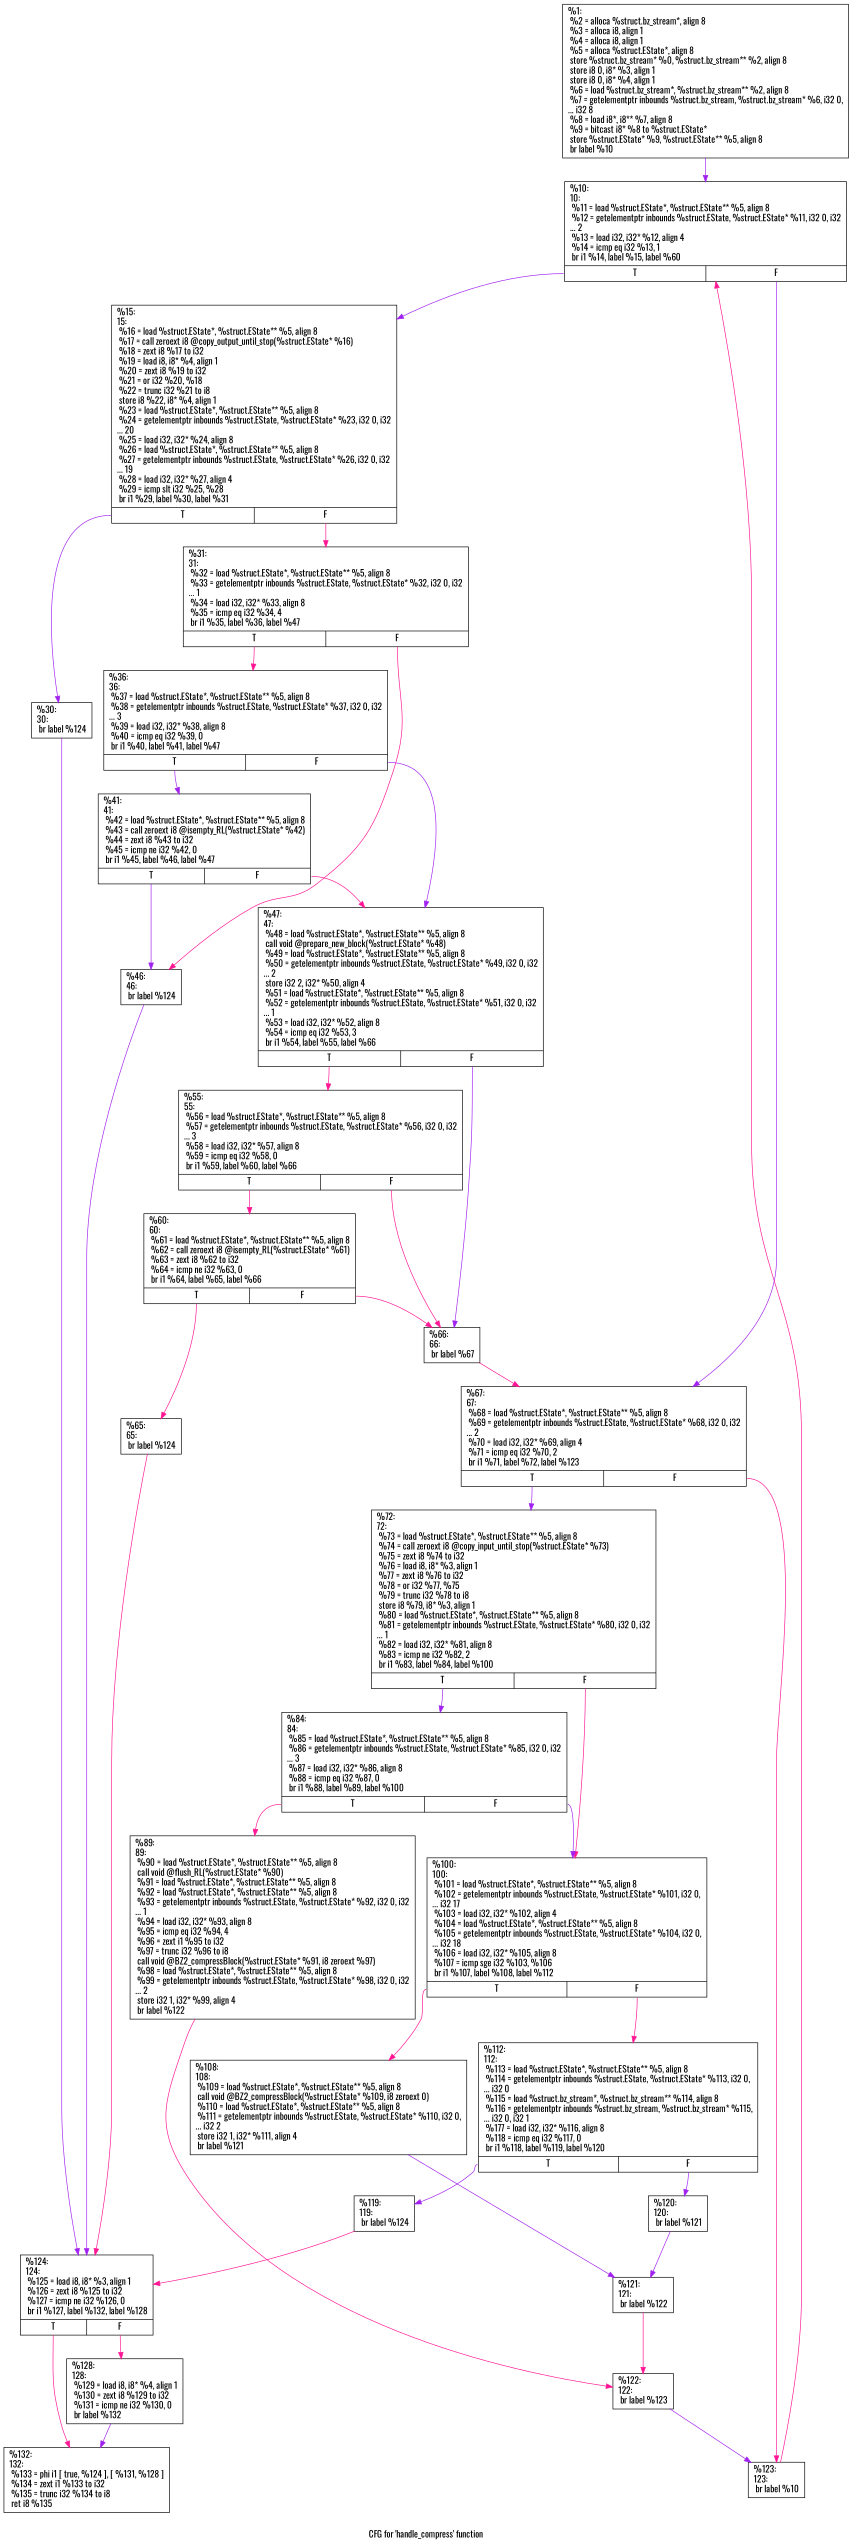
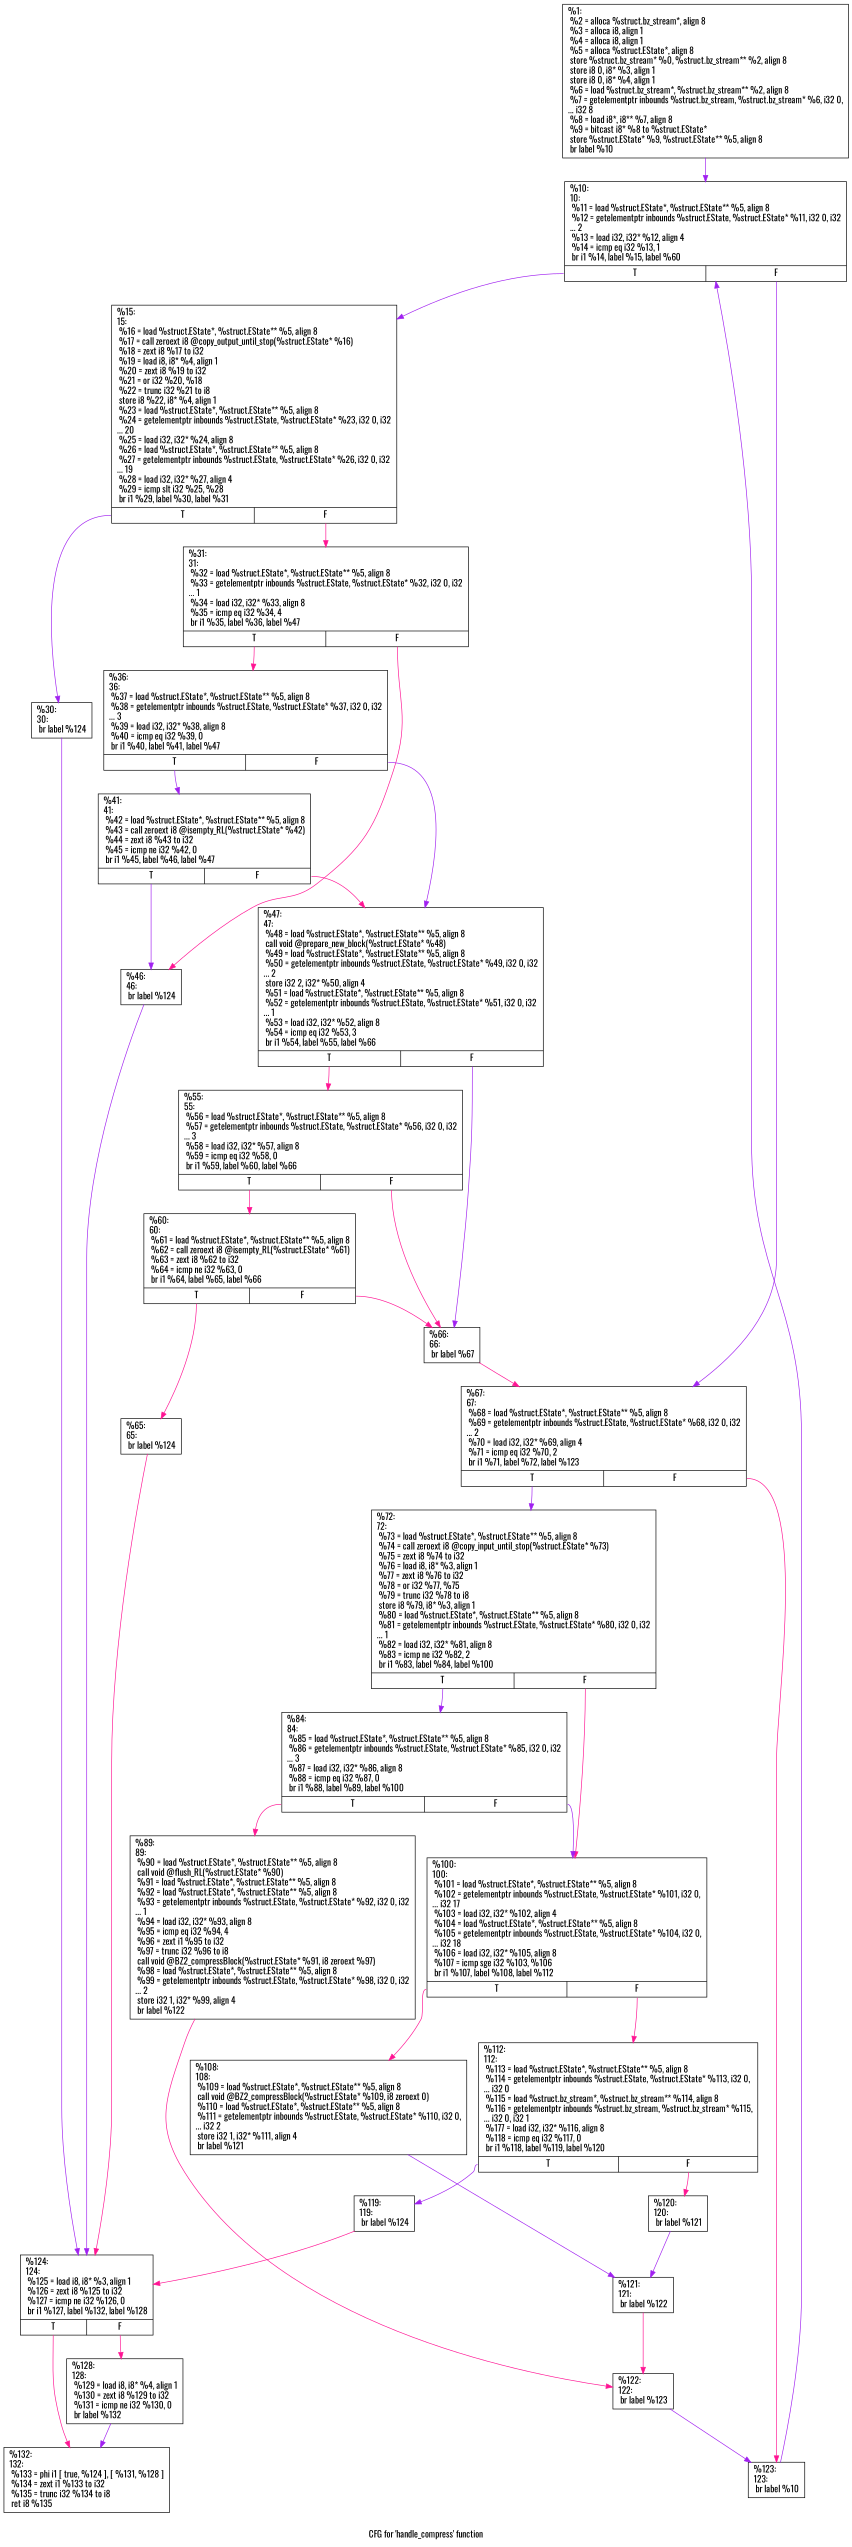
edge "%123:" -> "%10:": color deeppink -> purple
edge "%112:" -> "%120:": color purple -> deeppink
